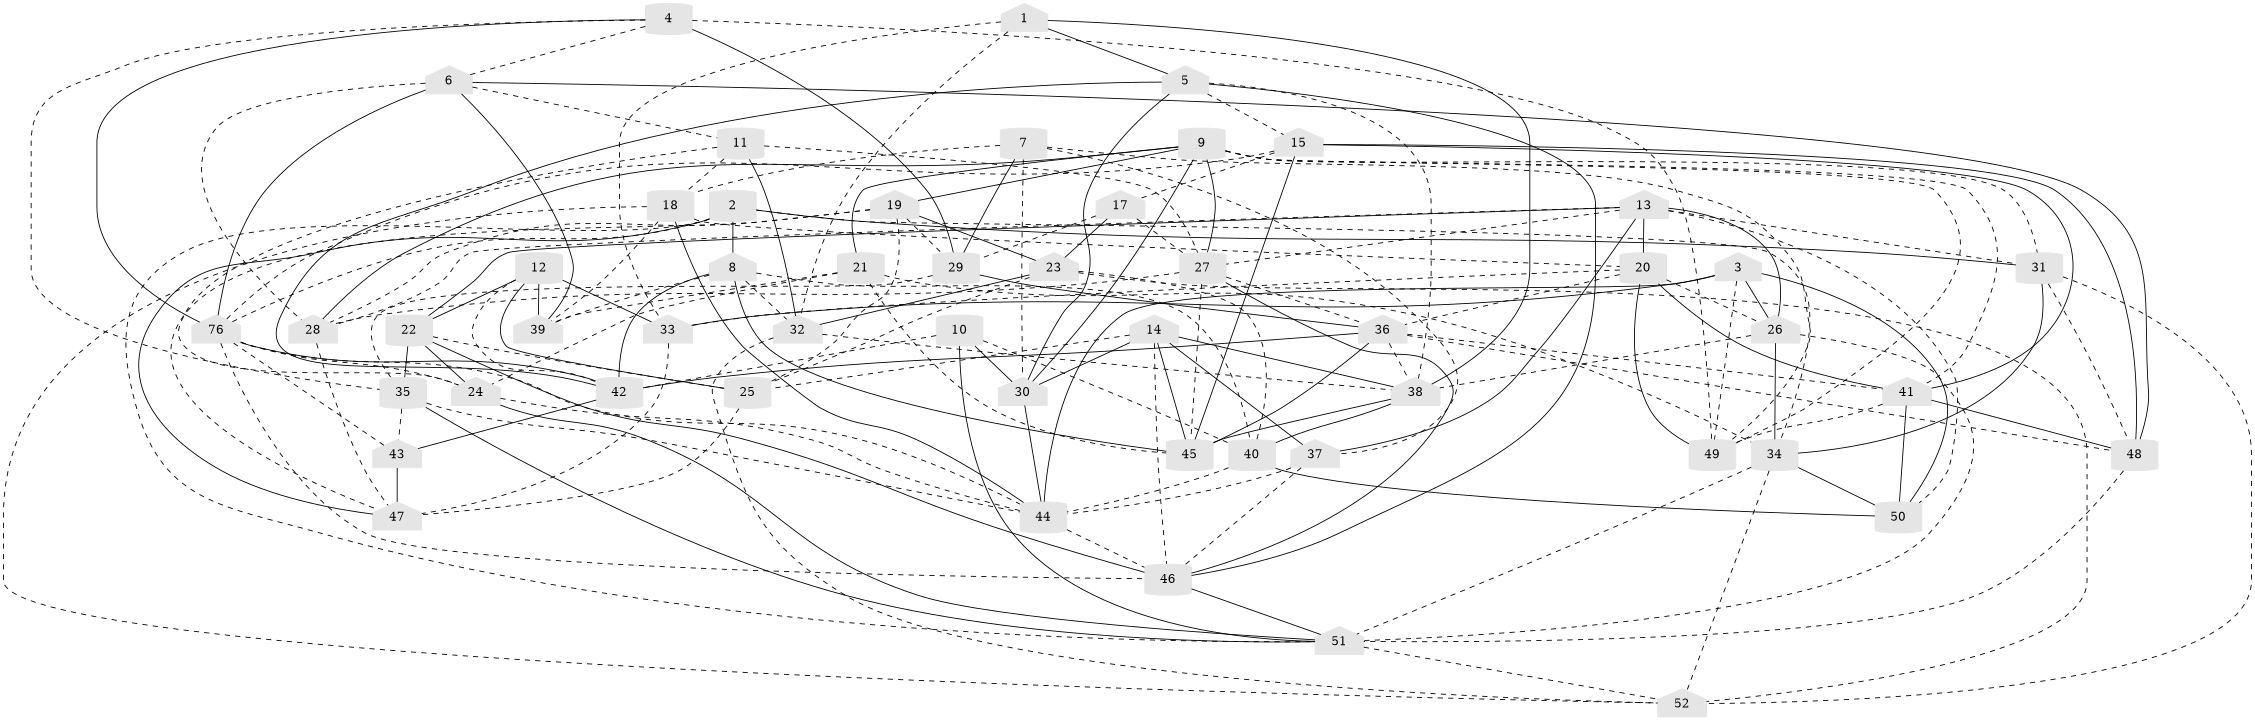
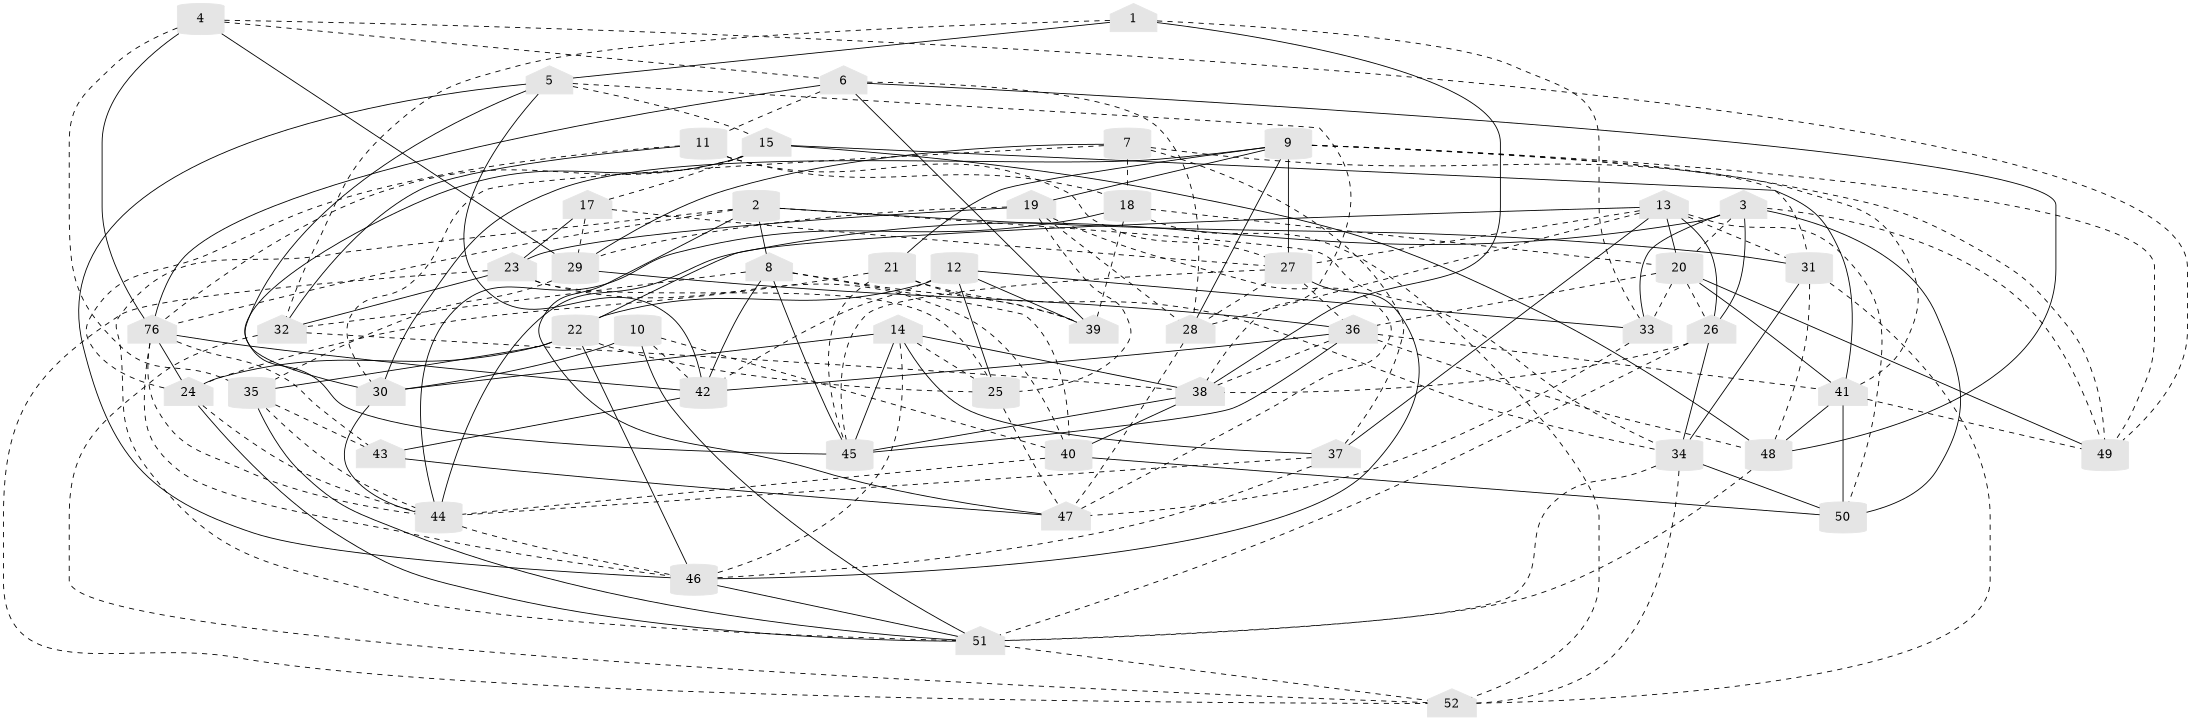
edge "3" -- "20": added
edge "76" -- "24": style dashed -> solid
